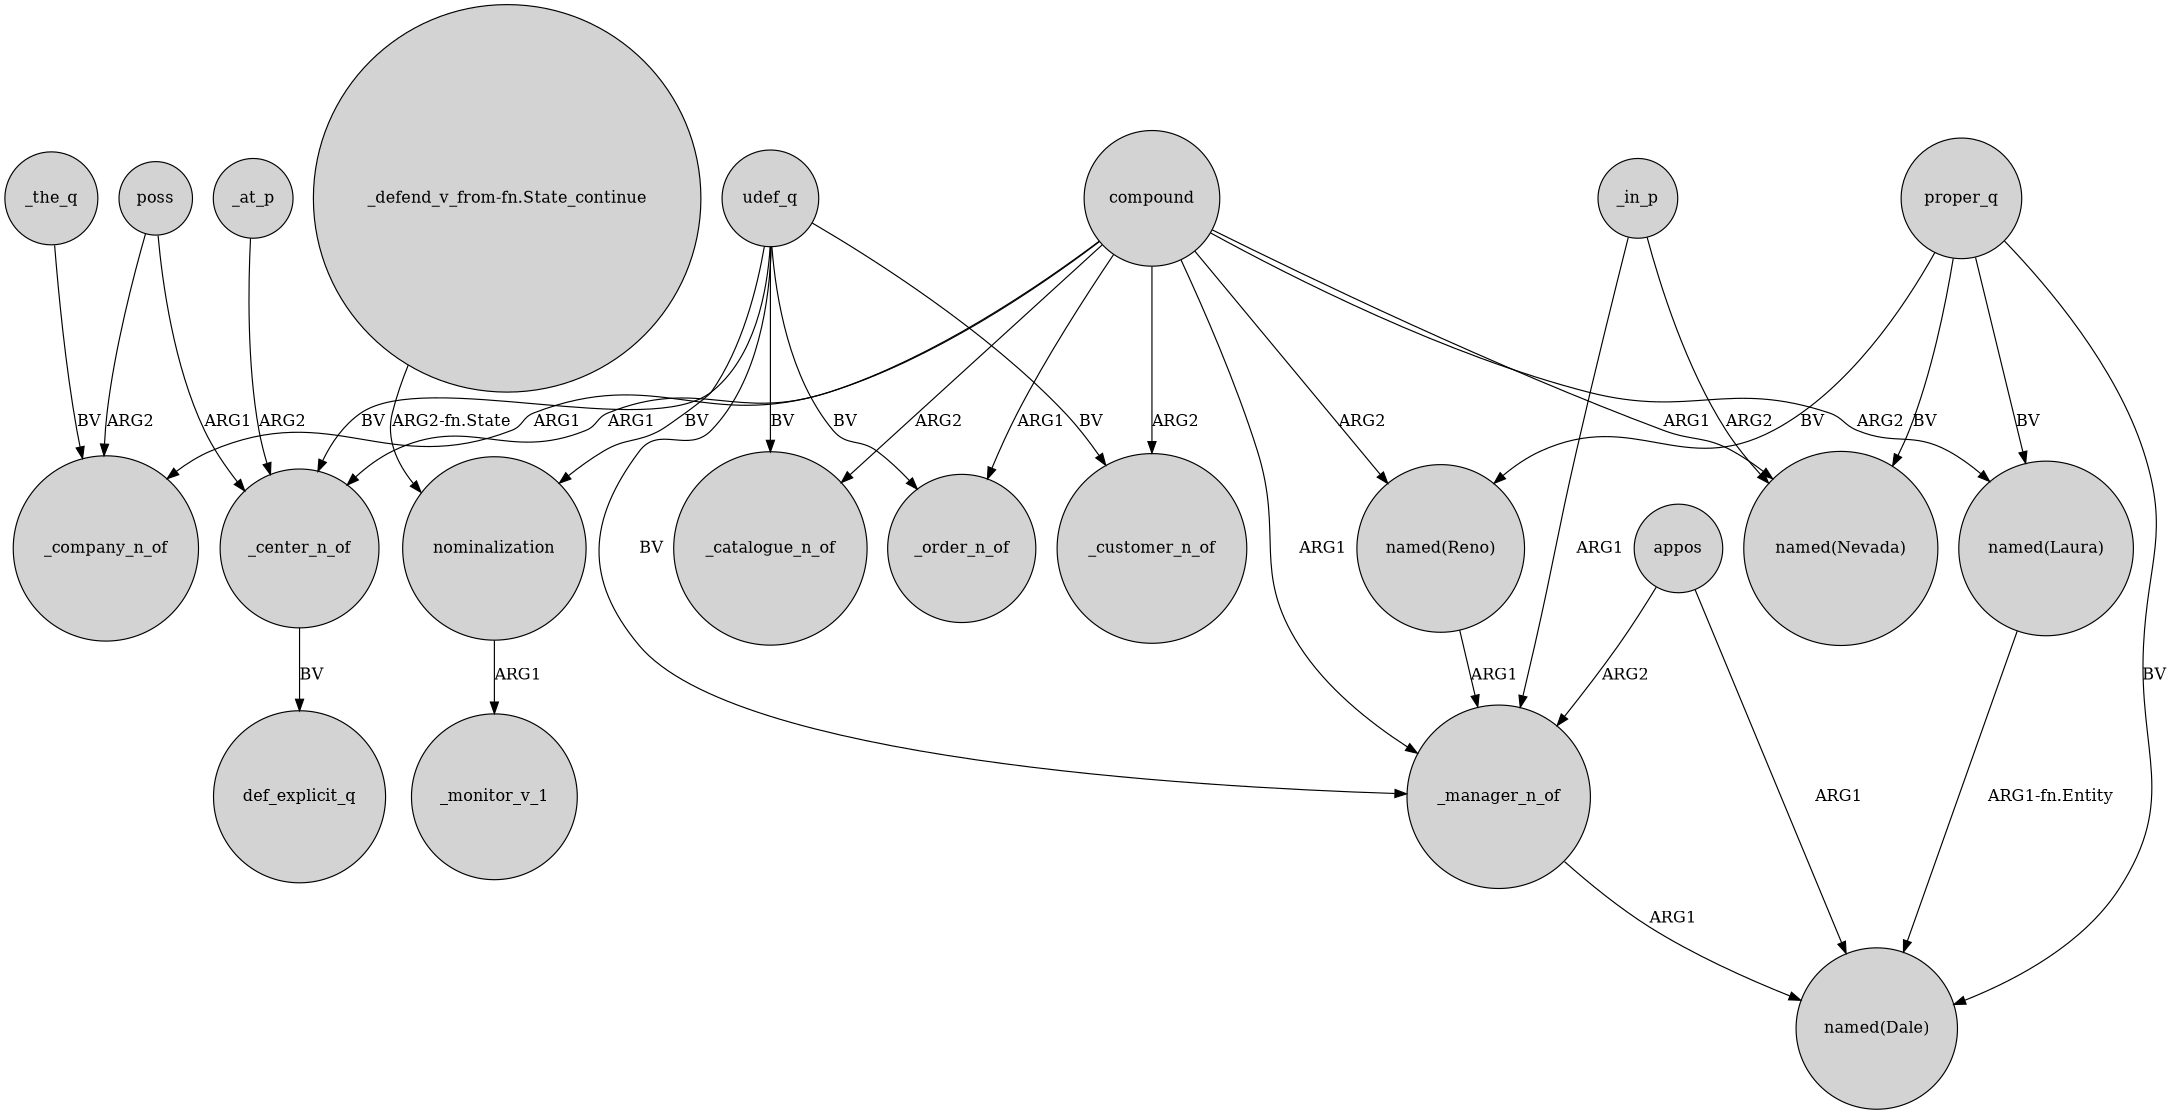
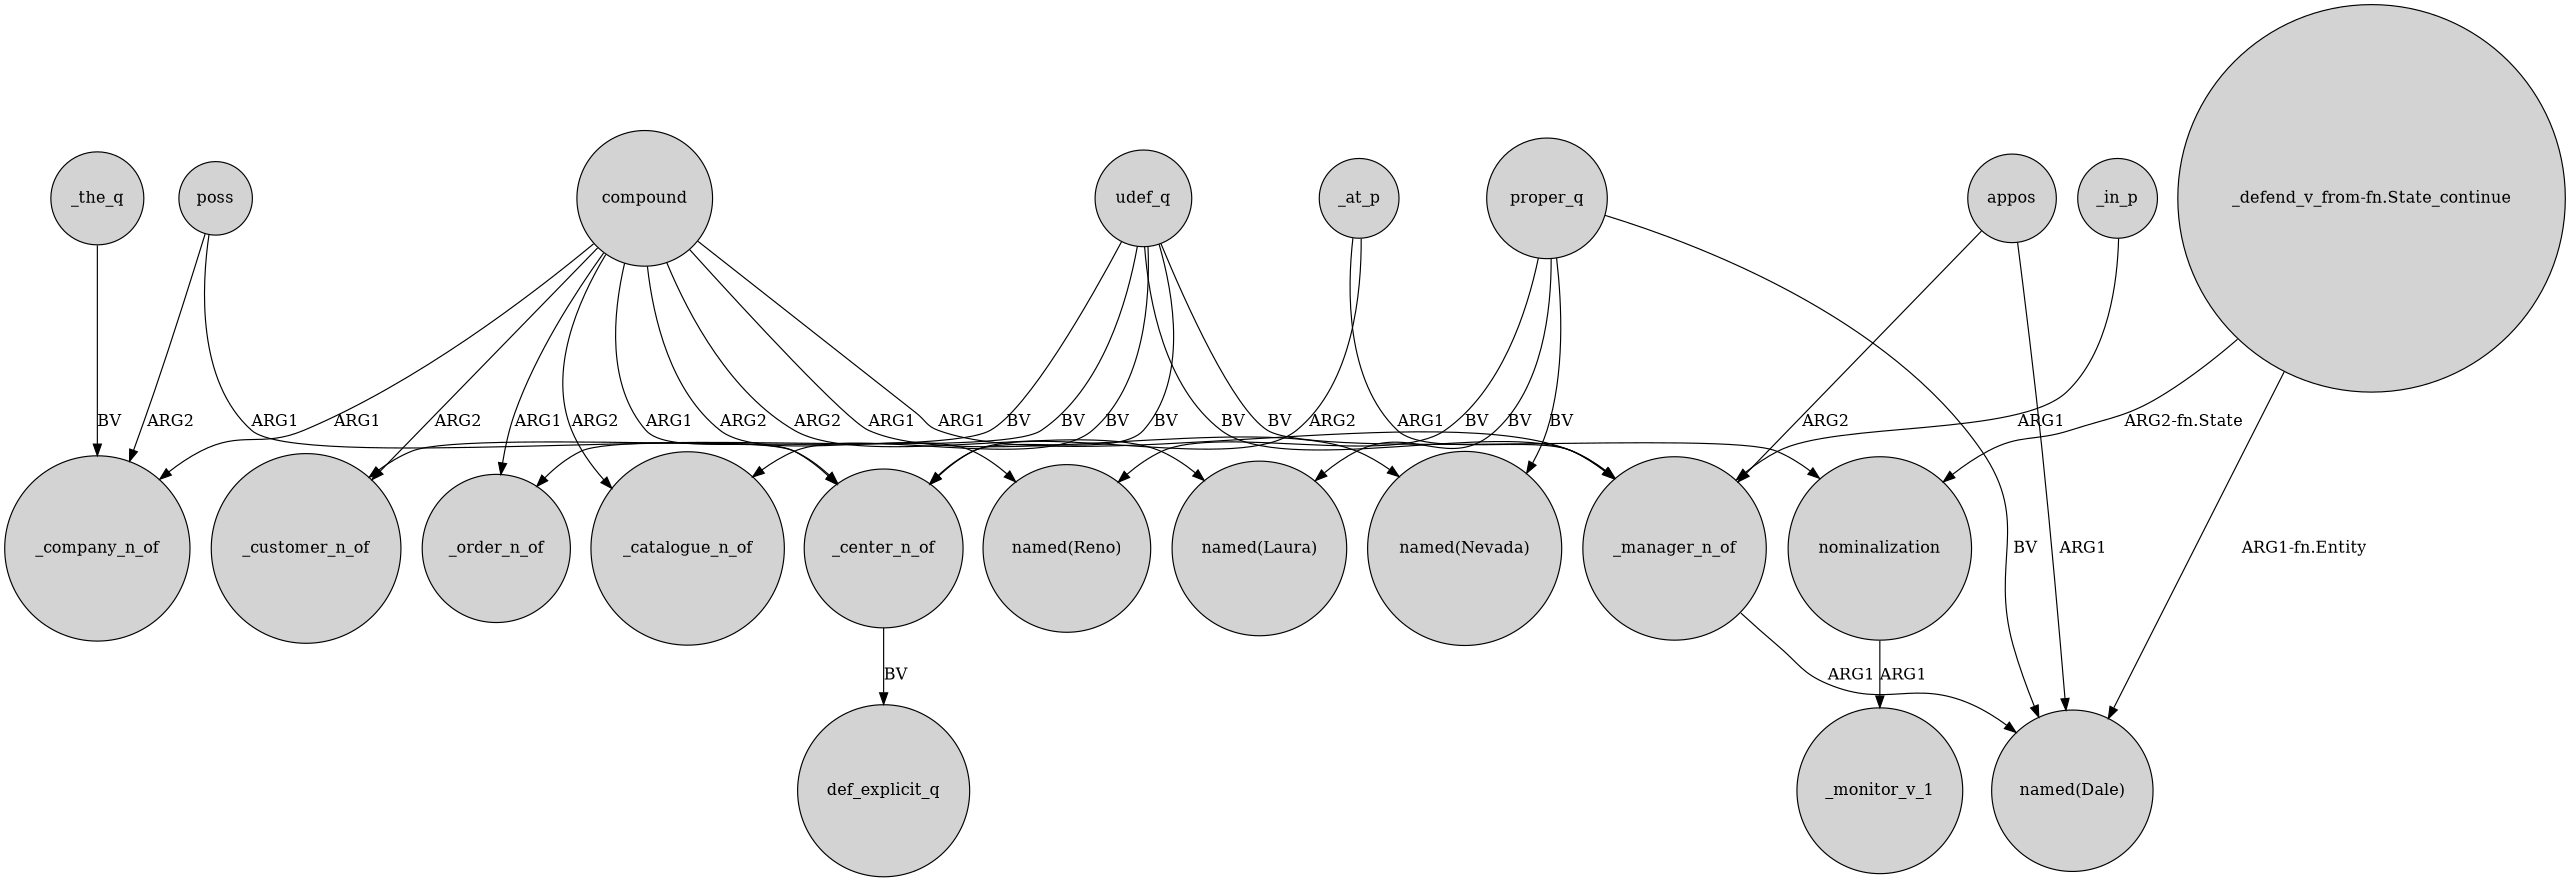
edge "_in_p" -> "named(Nevada)": removed, label "ARG2"
edge "named(Reno)" -> "_manager_n_of": now "_at_p" -> "_manager_n_of"
edge "named(Laura)" -> "named(Dale)": now "_defend_v_from-fn.State_continue" -> "named(Dale)"
